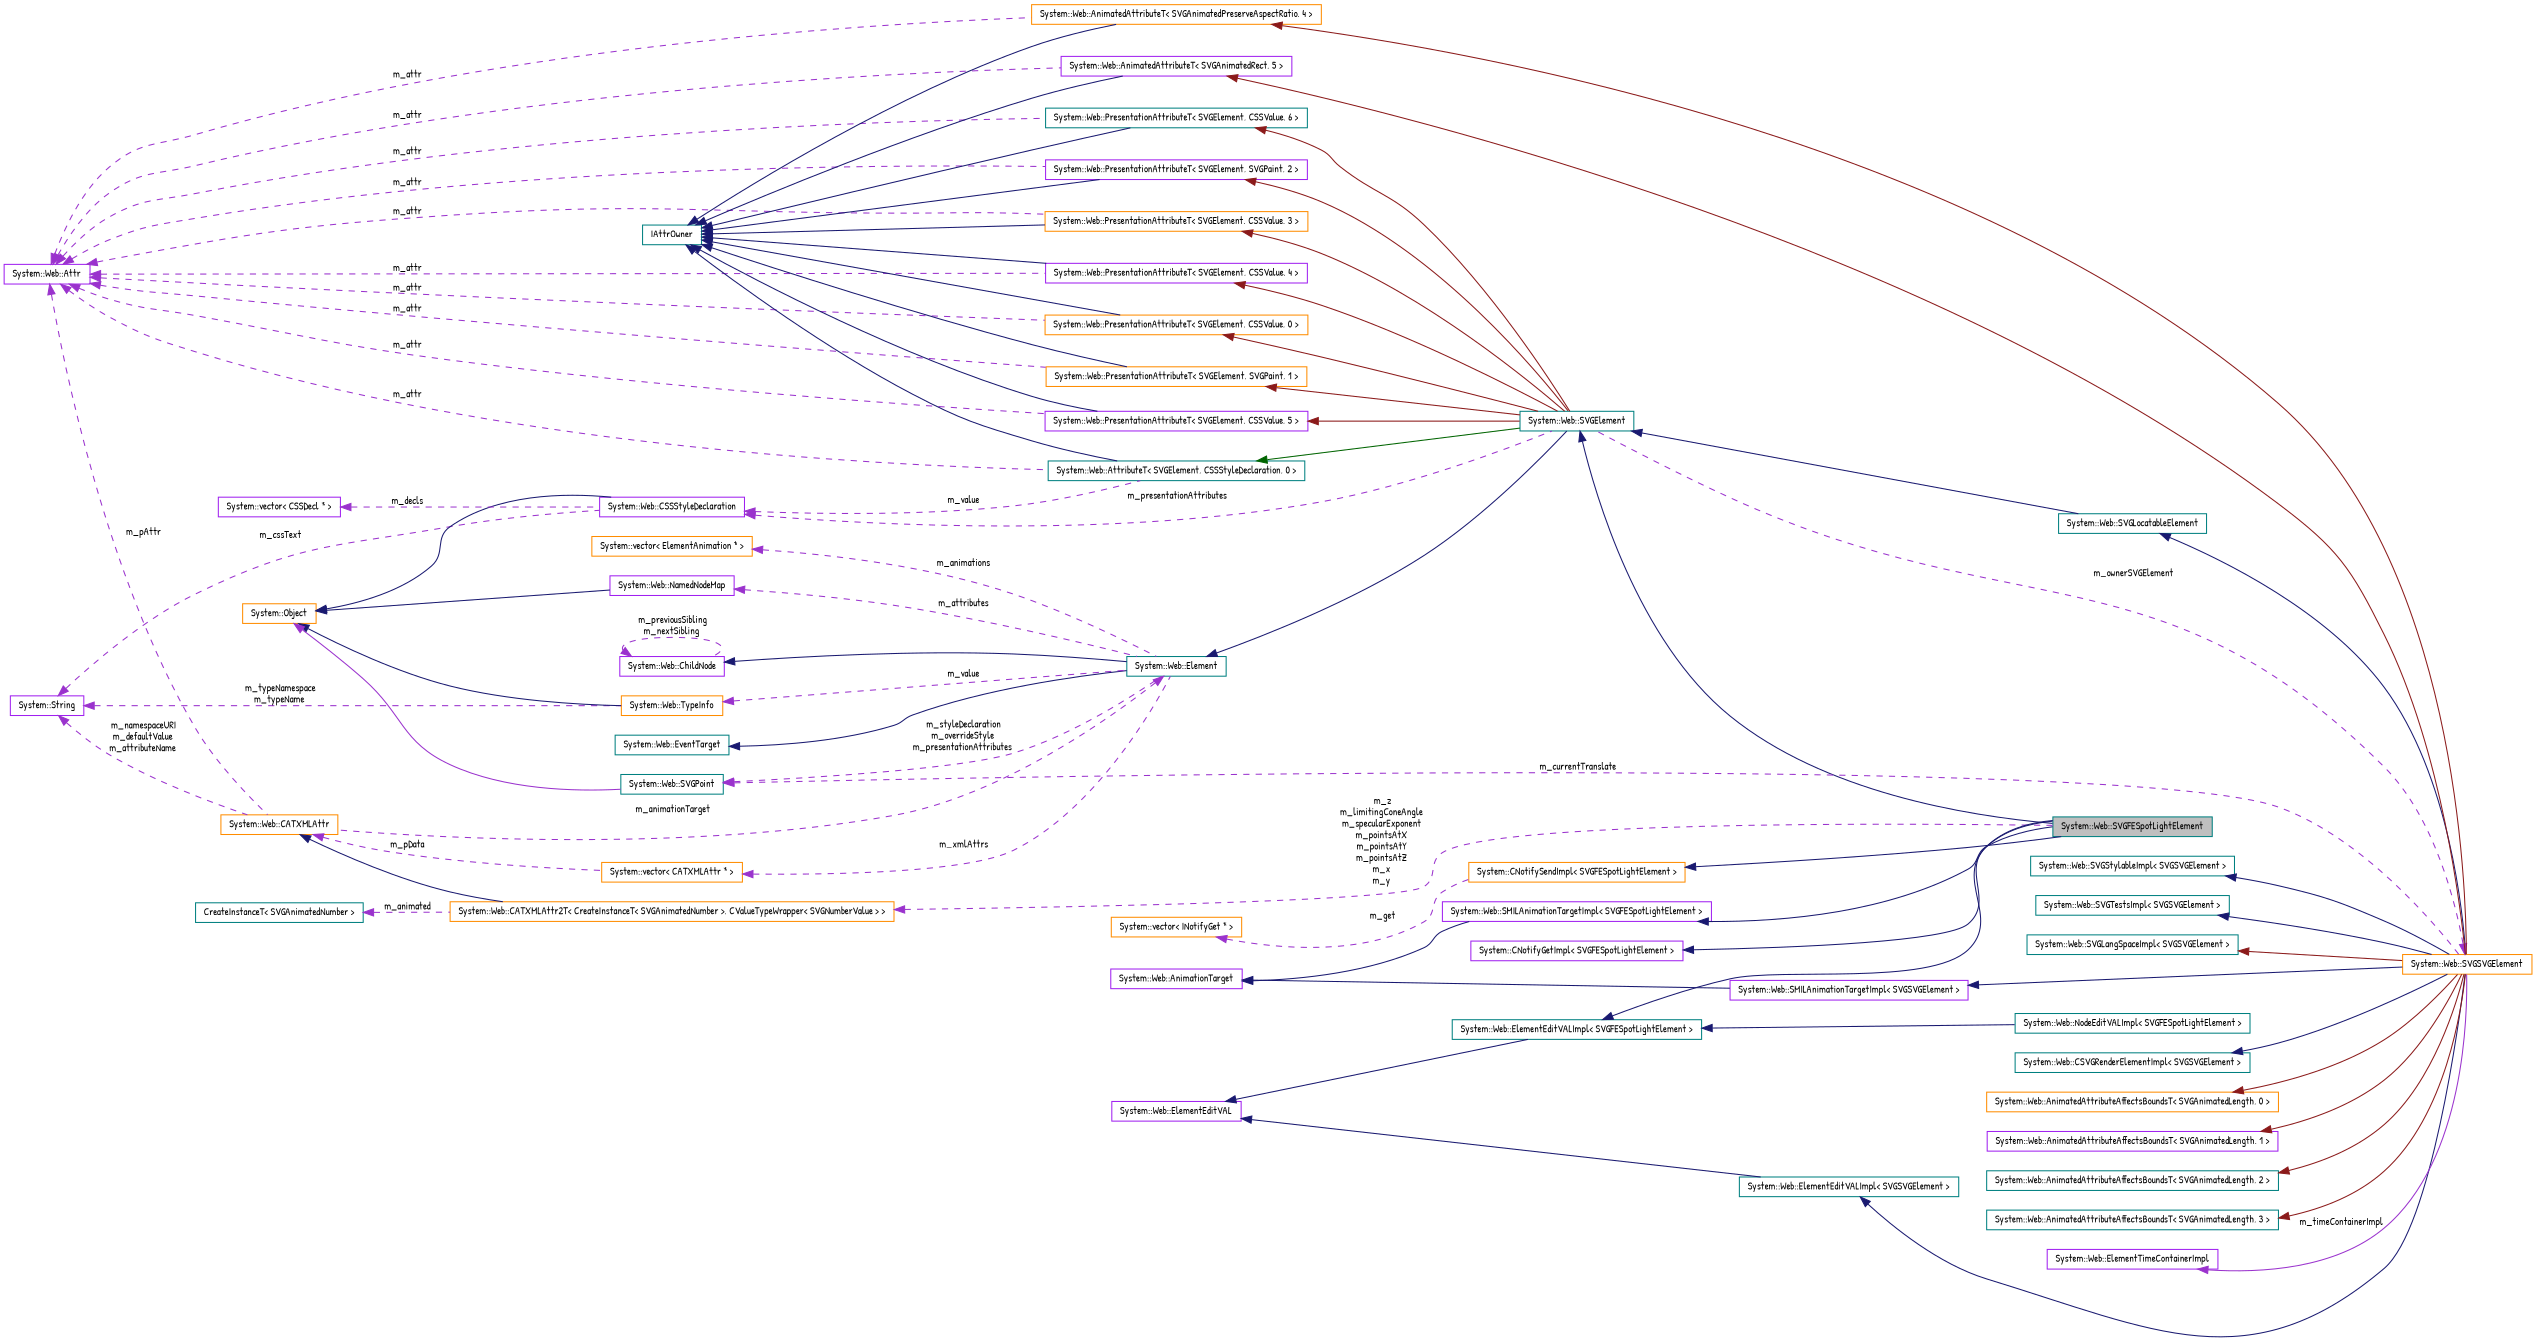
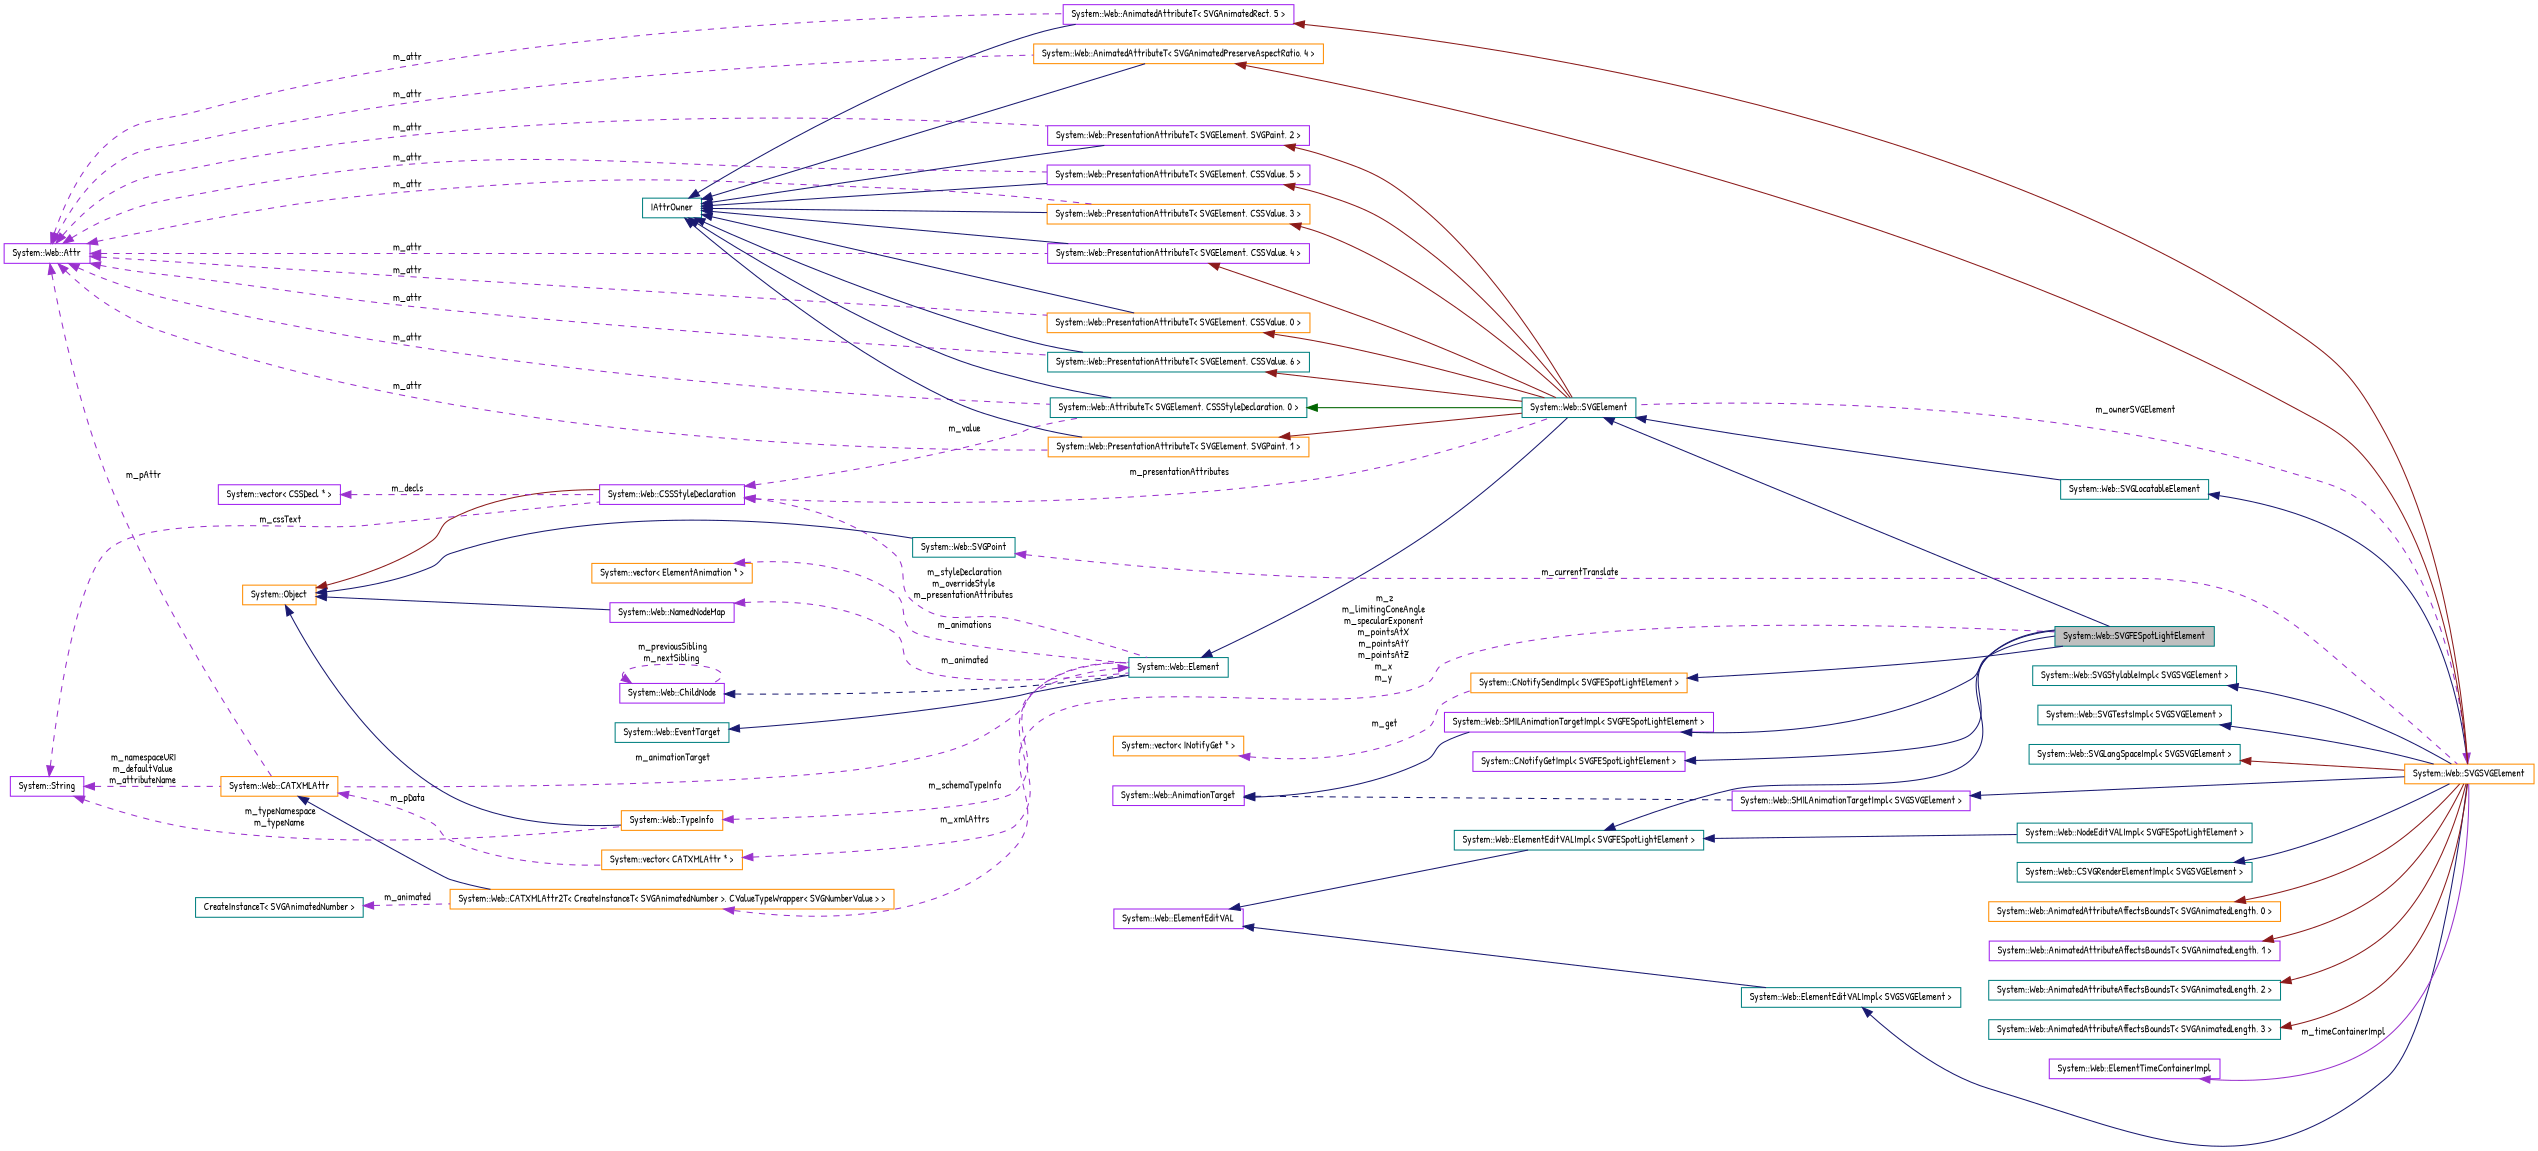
edge "System::Web::CSSStyleDeclaration" -> "System::Object": color midnightblue -> firebrick4
edge "System::Web::Element" -> "System::Web::NamedNodeMap": label " m_attributes" -> " m_animated"
edge "System::Web::Element" -> "System::Web::ChildNode": style solid -> dashed
edge "System::Web::Element" -> "System::Web::TypeInfo": label " m_value" -> " m_schemaTypeInfo"
edge "System::Web::SVGPoint" -> "System::Object": color darkorchid3 -> midnightblue
edge "System::Web::Element" -> "System::Web::SVGPoint": now "System::Web::Element" -> "System::Web::CSSStyleDeclaration"
edge "System::Web::SMILAnimationTargetImpl< SVGSVGElement >" -> "System::Web::AnimationTarget": style solid -> dashed
